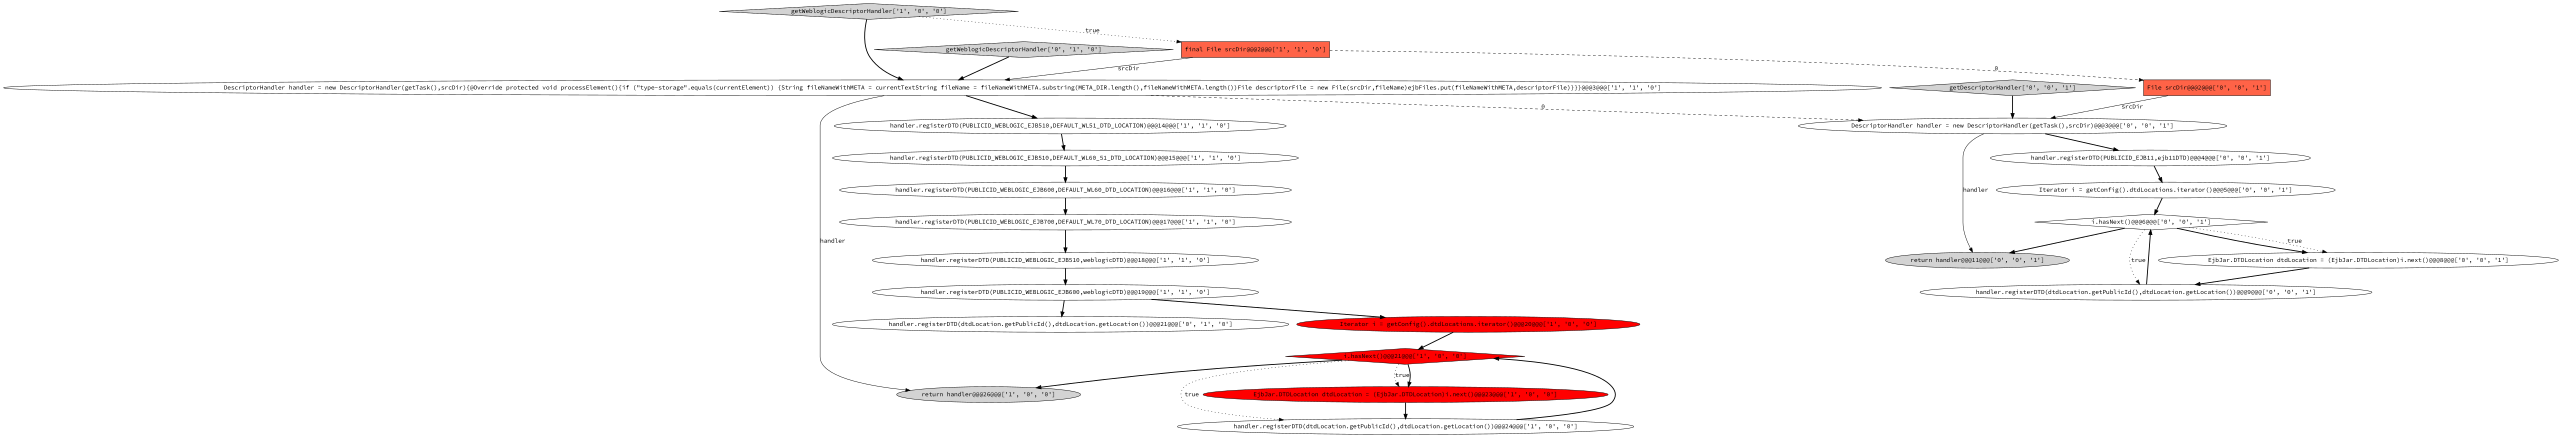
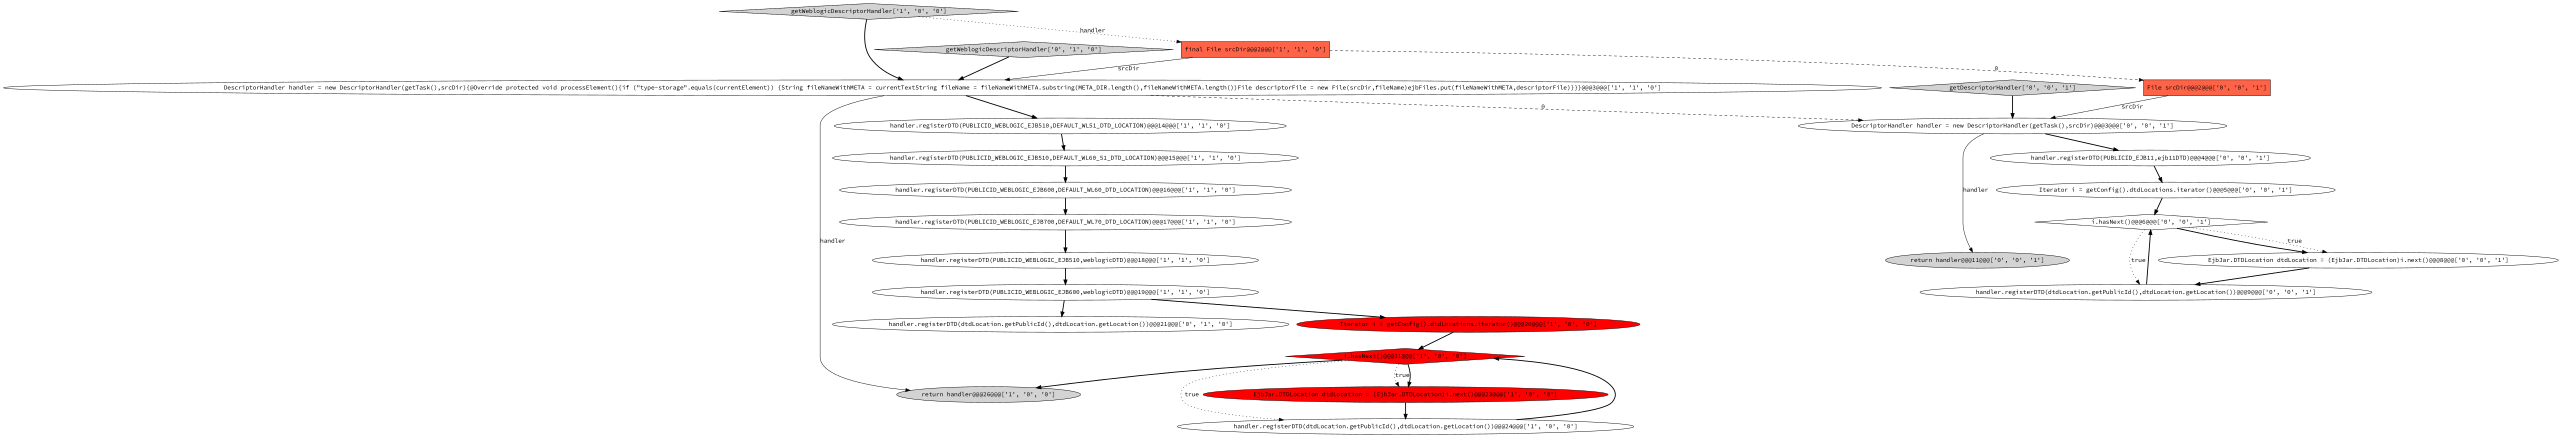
edge "getWeblogicDescriptorHandler['1', '0', '0']" -> "final File srcDir@@@2@@@['1', '1', '0']": label "true" -> "handler"
edge "i.hasNext()@@@6@@@['0', '0', '1']" -> "return handler@@@11@@@['0', '0', '1']": removed
